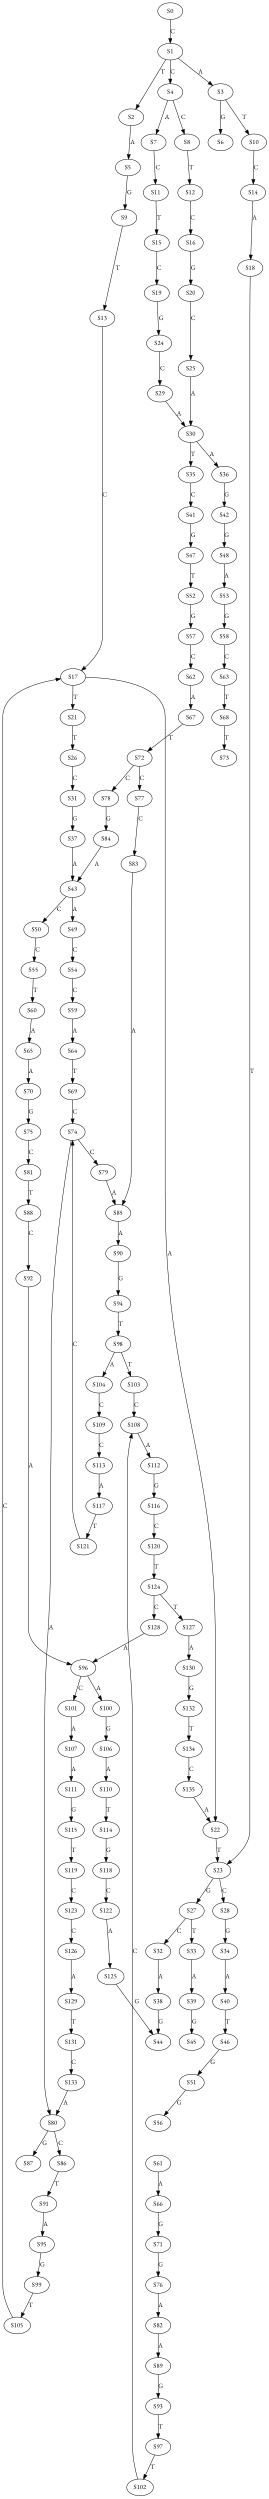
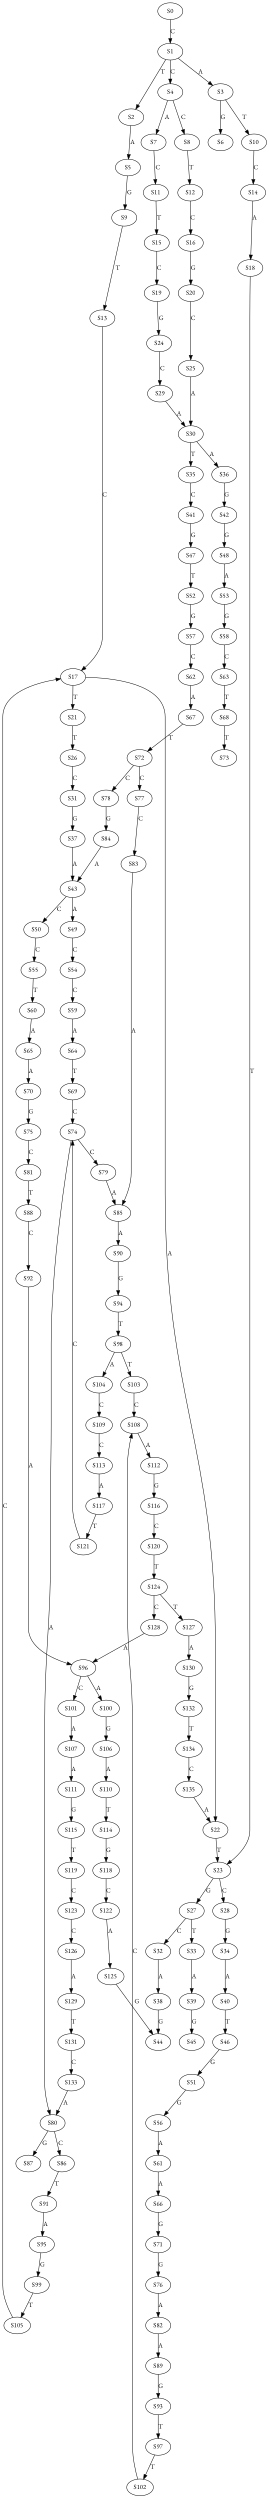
edge "S56" -> "S61": added, label "A"
